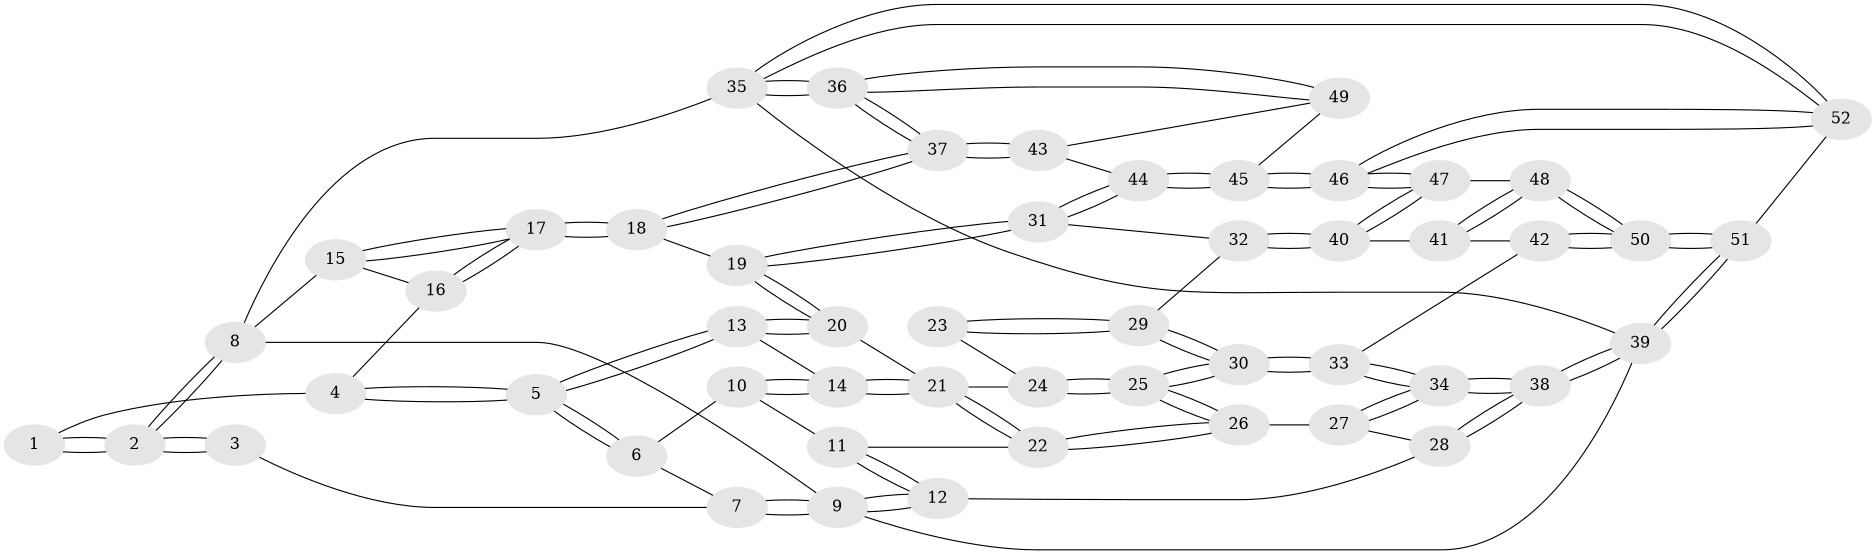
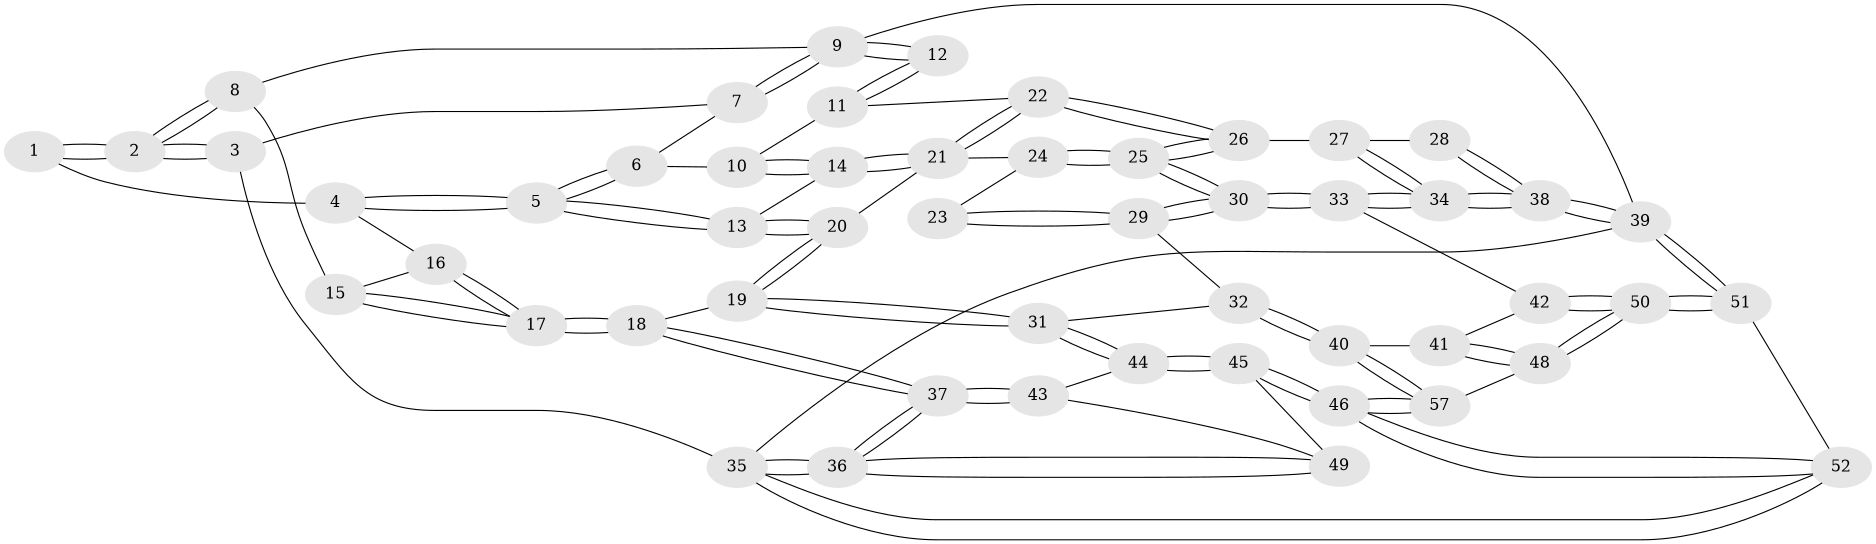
edge "35" -- "8": now "35" -- "3"
node "47": label "47" -> "57"
edge "28" -- "12": removed
